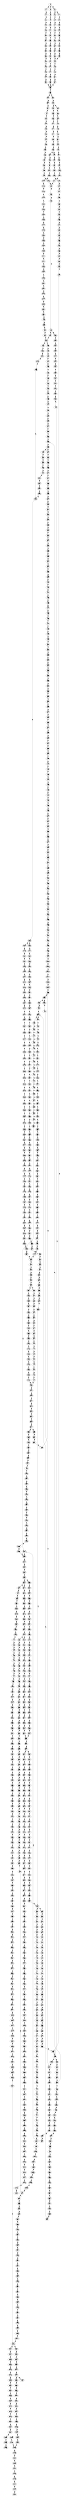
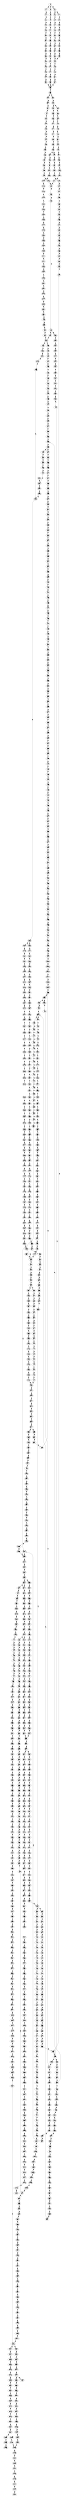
edge "S272" -> "S278": now "S272" -> "S284"
node "S318": removed
edge "S545" -> "S554": now "S545" -> "S562"
node "S906": removed
